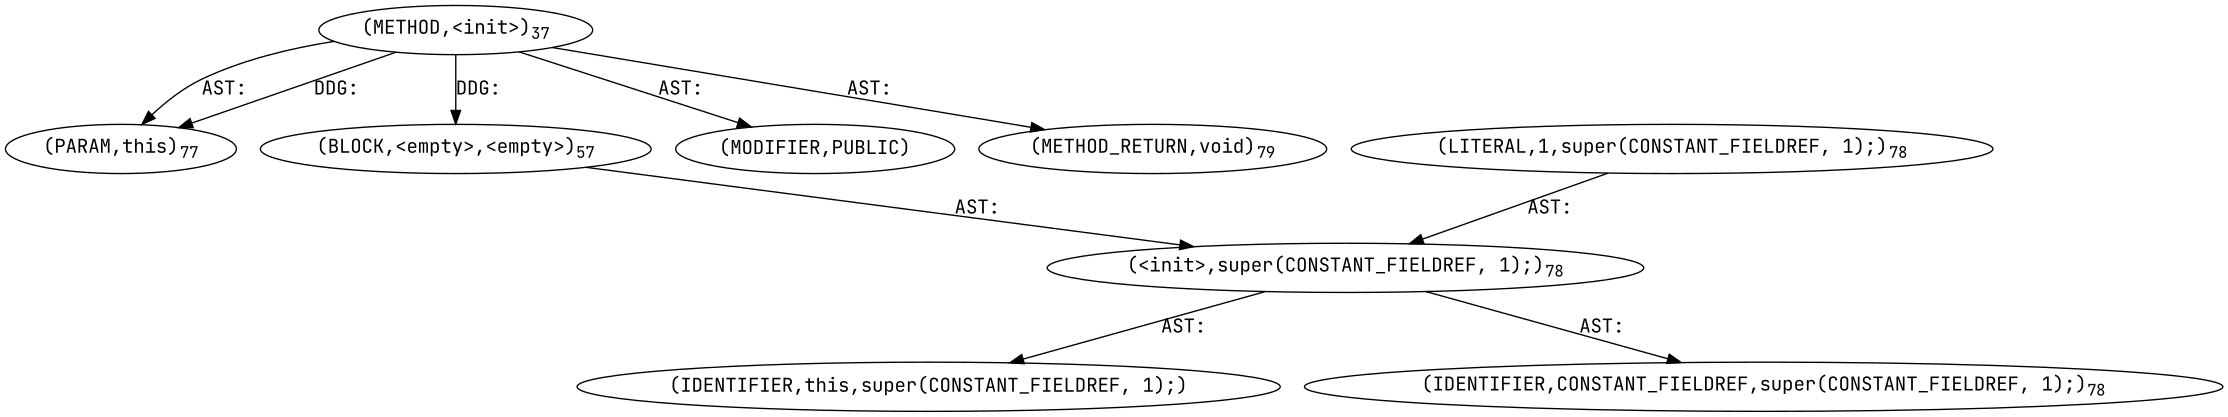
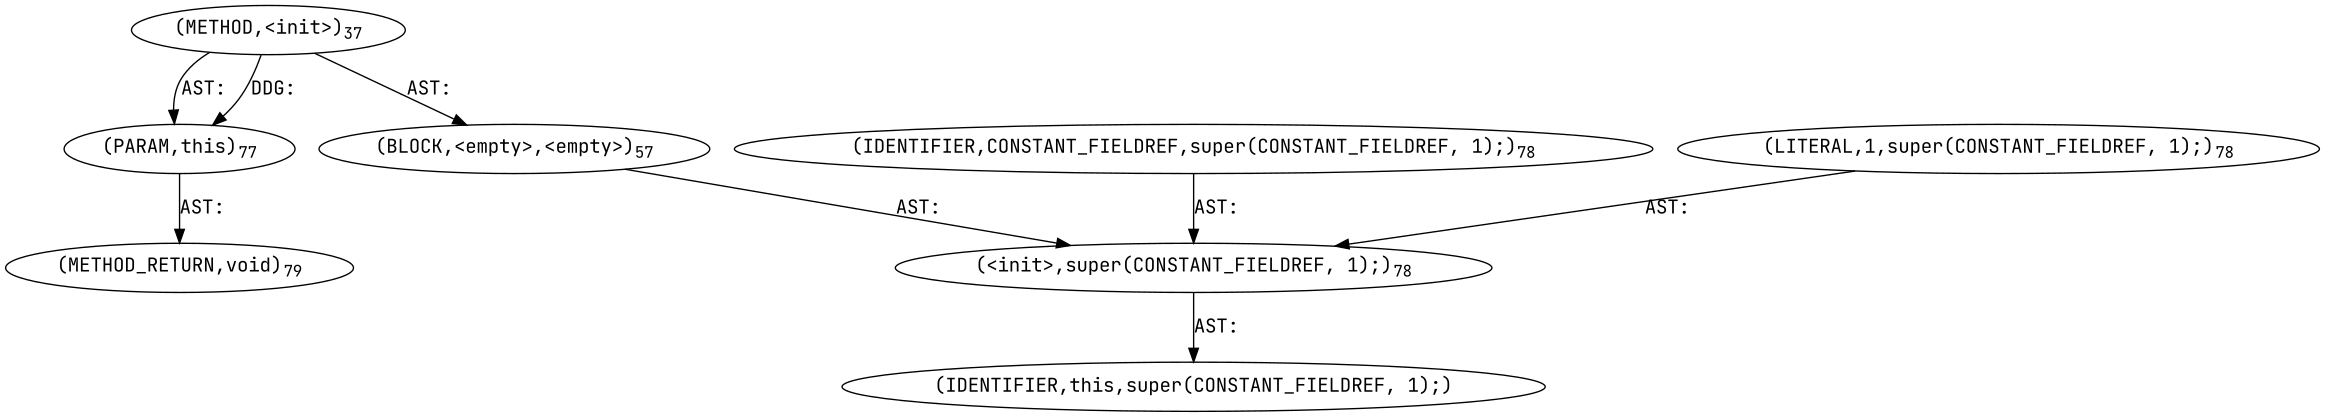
edge "(METHOD,<init>)" -> "(METHOD_RETURN,void)": now "(PARAM,this)" -> "(METHOD_RETURN,void)"
edge "(METHOD,<init>)" -> "(BLOCK,<empty>,<empty>)": label "DDG: " -> "AST: "
node "(MODIFIER,PUBLIC)": removed
edge "(<init>,super(CONSTANT_FIELDREF, 1);)" -> "(IDENTIFIER,CONSTANT_FIELDREF,super(CONSTANT_FIELDREF, 1);)": reversed
